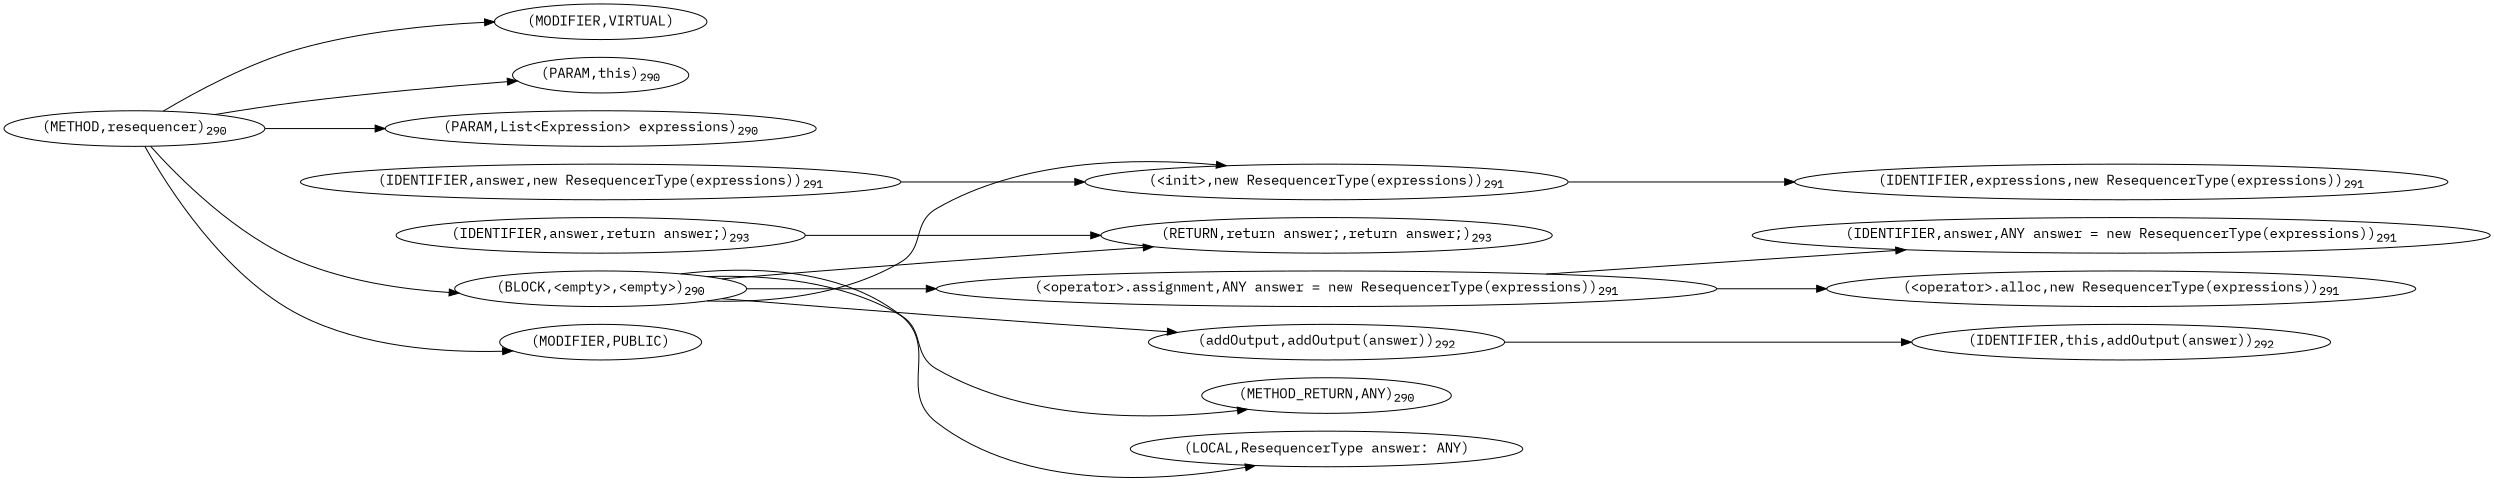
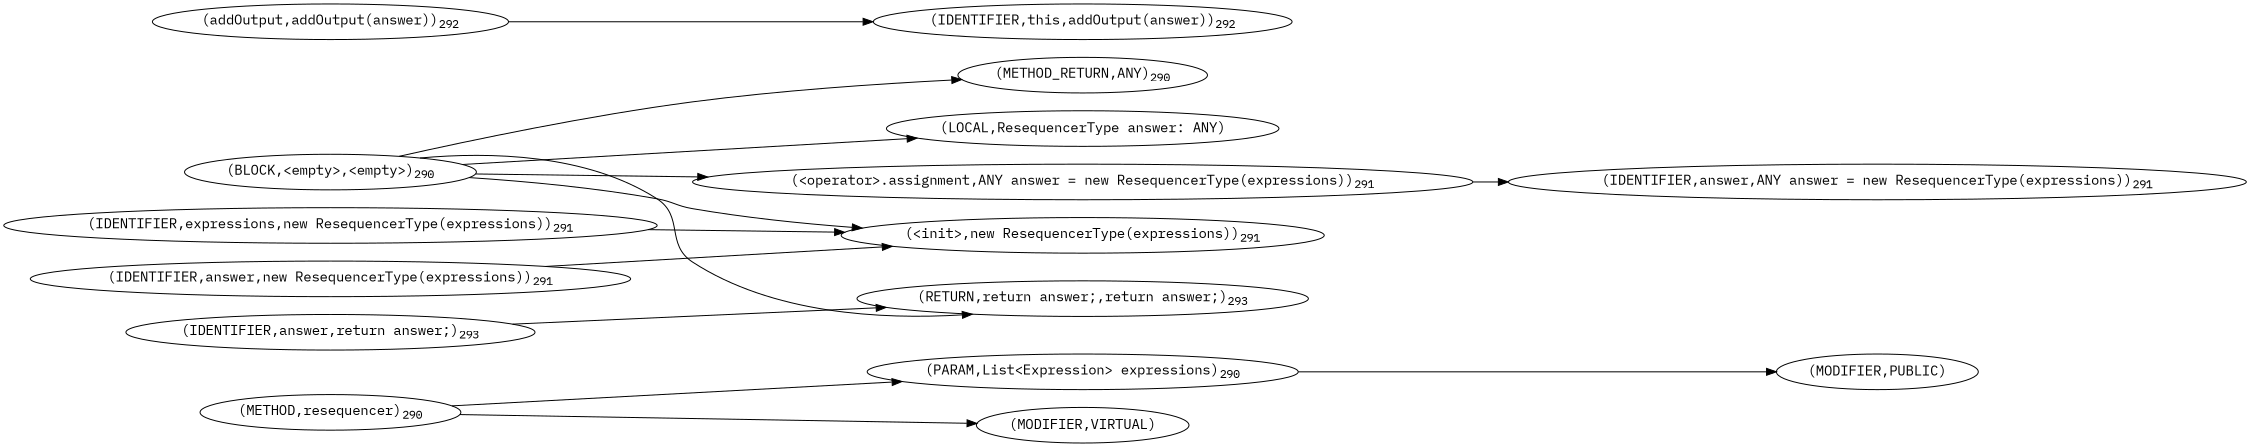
node "(PARAM,this)": removed
edge "(<init>,new ResequencerType(expressions))" -> "(IDENTIFIER,expressions,new ResequencerType(expressions))": reversed
edge "(METHOD,resequencer)" -> "(BLOCK,<empty>,<empty>)": removed
node "(<operator>.alloc,new ResequencerType(expressions))": removed
edge "(METHOD,resequencer)" -> "(MODIFIER,PUBLIC)": now "(PARAM,List<Expression> expressions)" -> "(MODIFIER,PUBLIC)"
edge "(BLOCK,<empty>,<empty>)" -> "(addOutput,addOutput(answer))": removed
